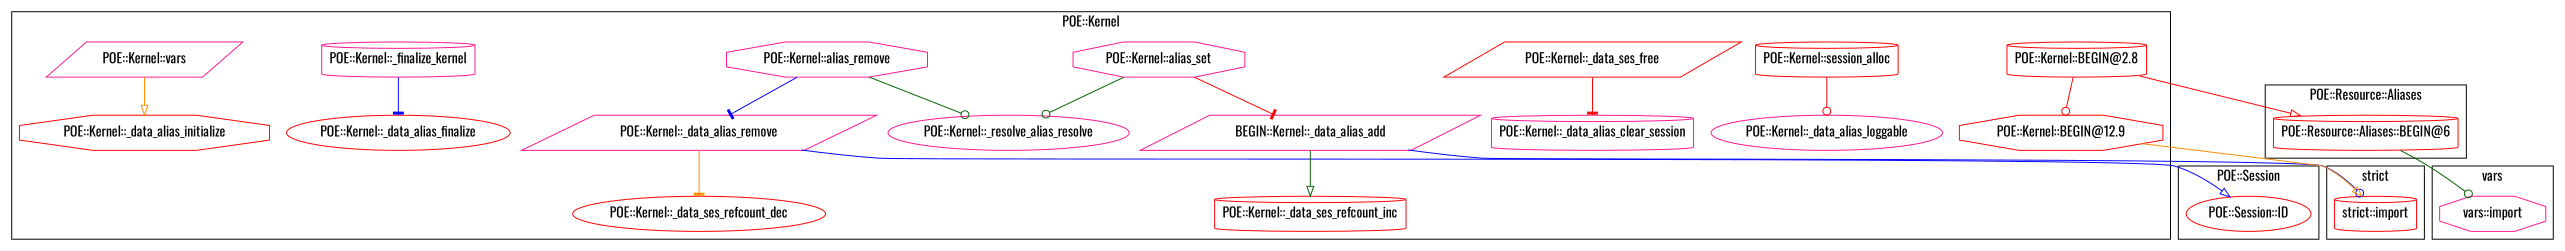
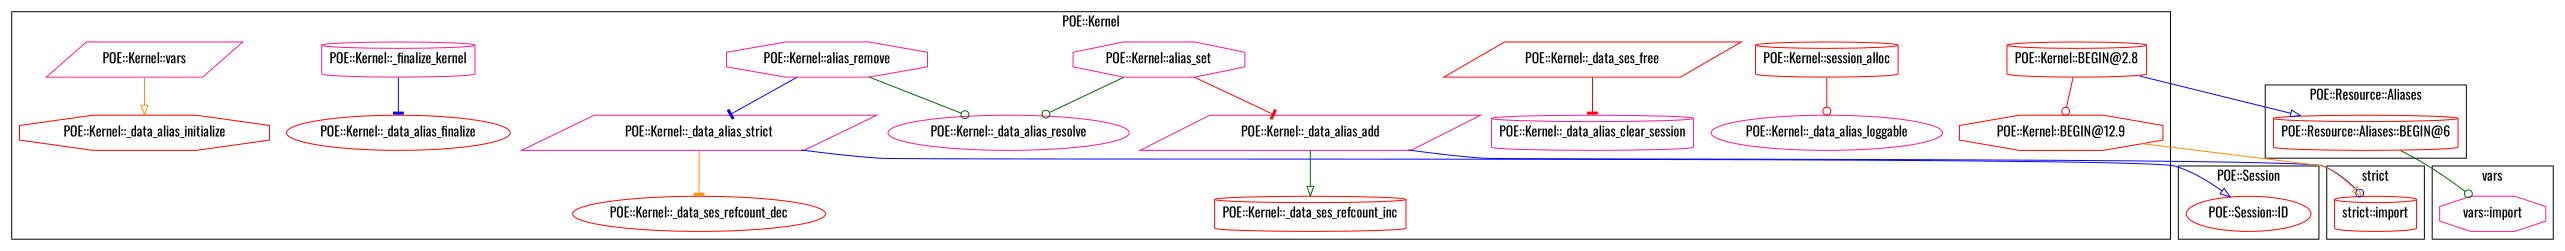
edge "POE::Kernel::BEGIN@2.8" -> "POE::Resource::Aliases::BEGIN@6": color red -> blue
node "POE::Kernel::_data_alias_remove": label "POE::Kernel::_data_alias_remove" -> "POE::Kernel::_data_alias_strict"
node "POE::Kernel::_resolve_alias_resolve": label "POE::Kernel::_resolve_alias_resolve" -> "POE::Kernel::_data_alias_resolve"
node "BEGIN::Kernel::_data_alias_add": label "BEGIN::Kernel::_data_alias_add" -> "POE::Kernel::_data_alias_add"
